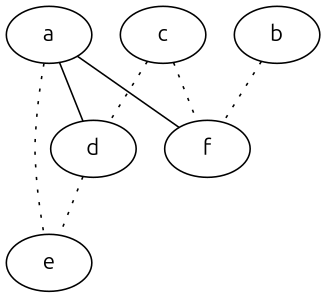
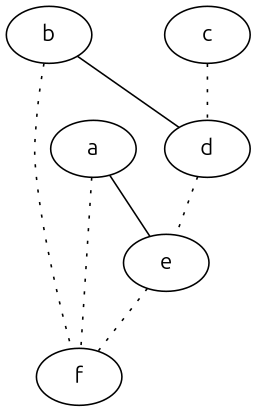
edge "a" -- "f": style solid -> dotted
edge "a" -- "d": now "b" -- "d"
edge "c" -- "f": now "e" -- "f"
edge "a" -- "e": style dotted -> solid
